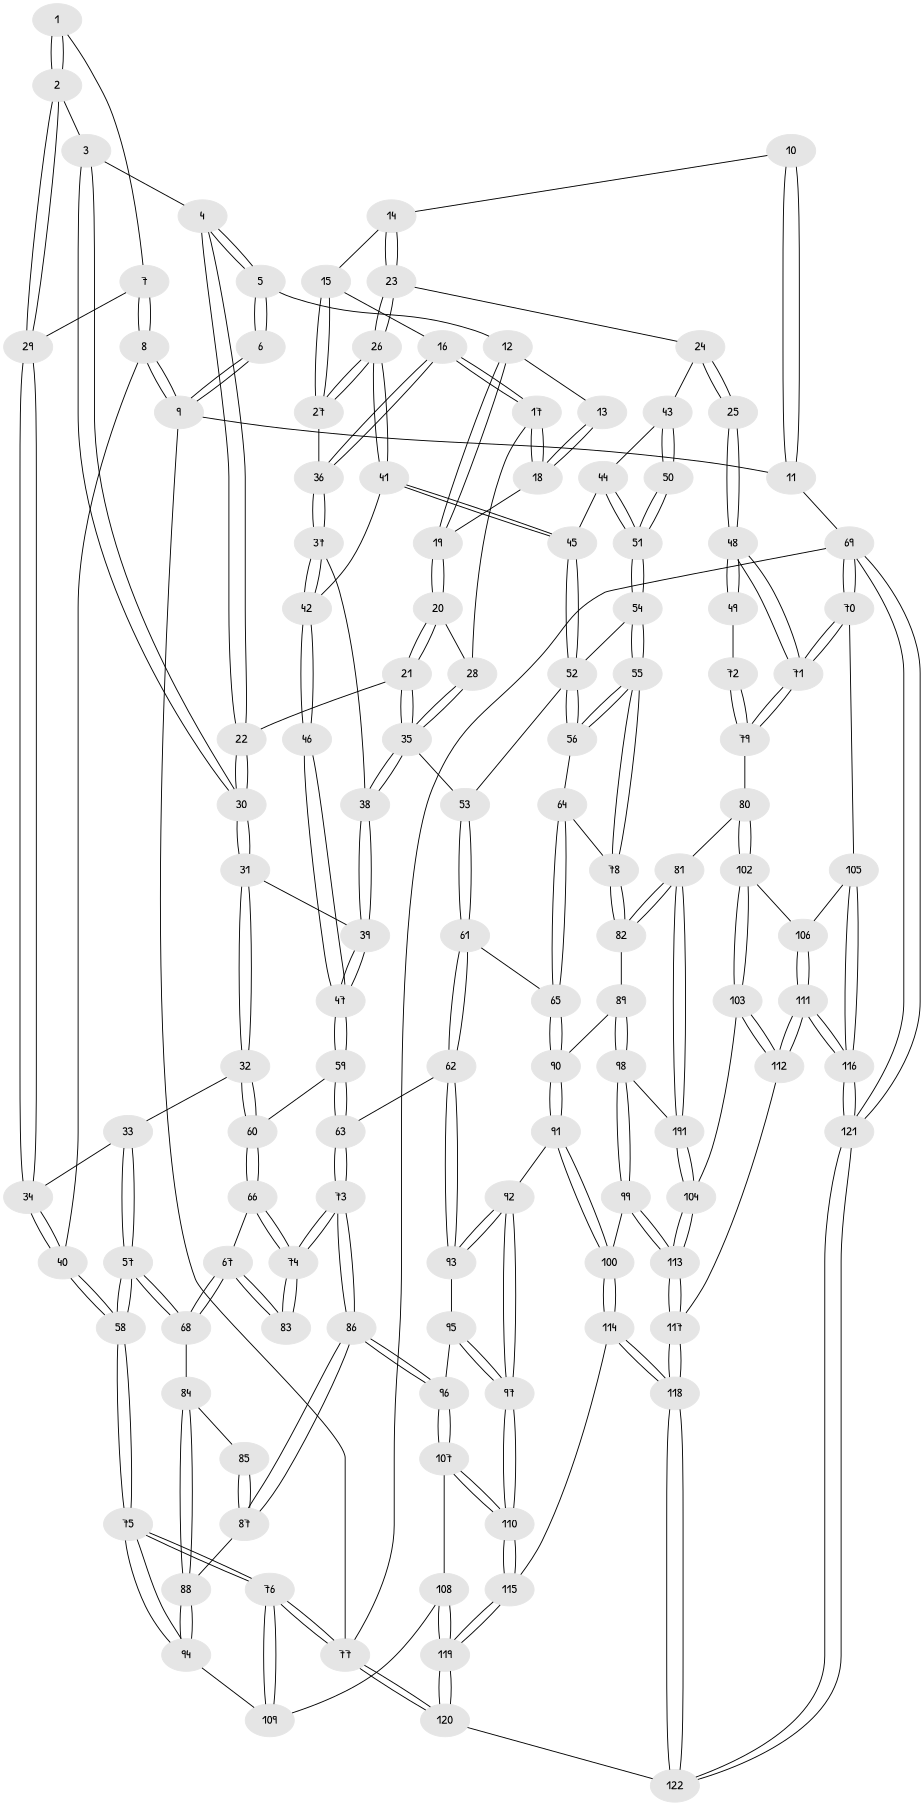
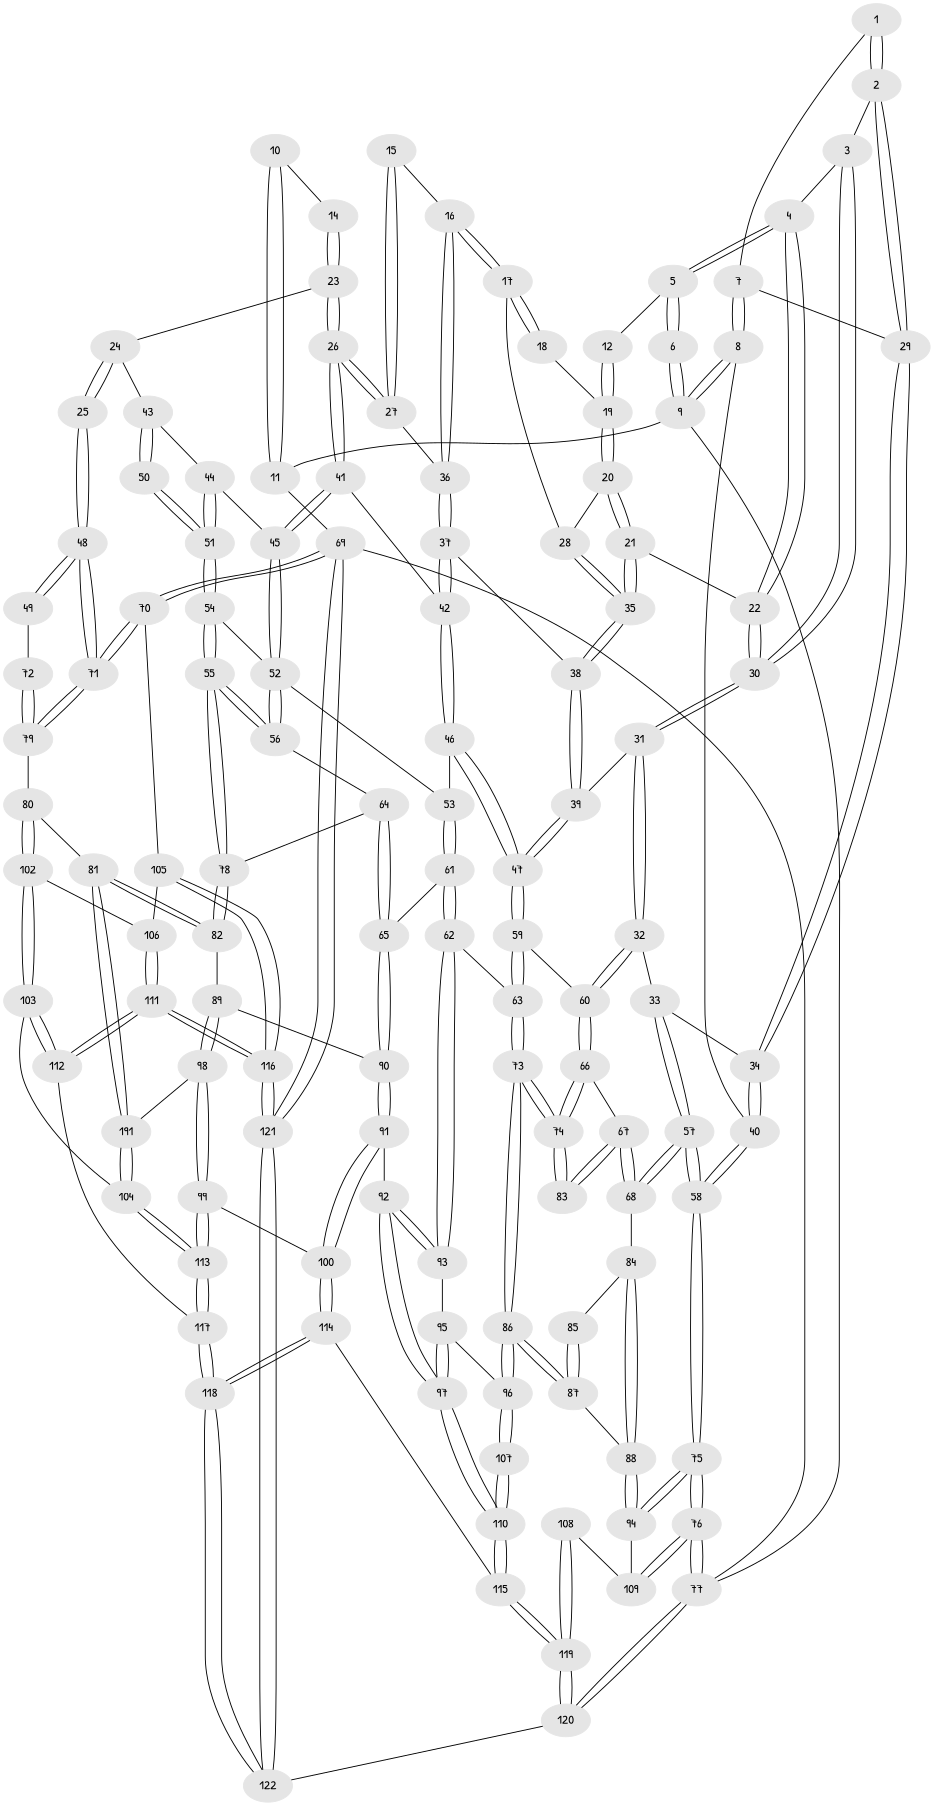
edge "14" -- "15": removed
node "13": removed
edge "35" -- "53": now "46" -- "53"
edge "107" -- "108": removed
